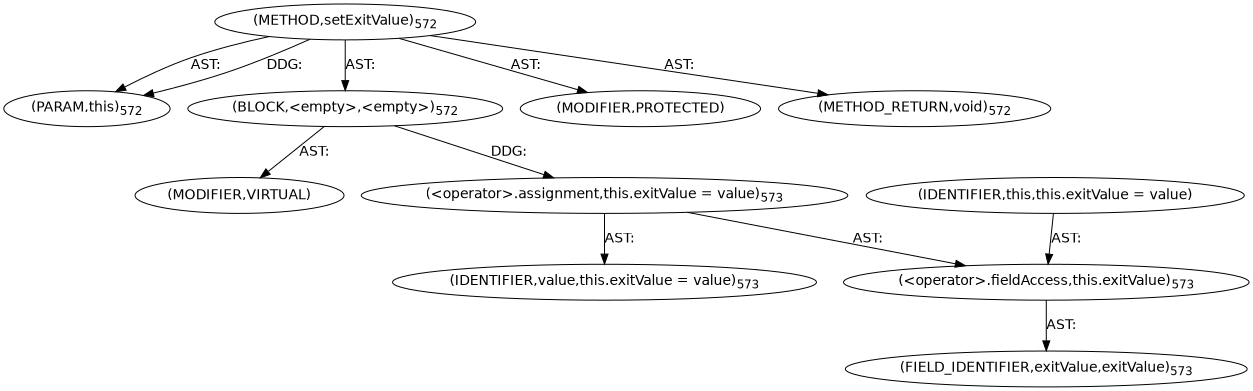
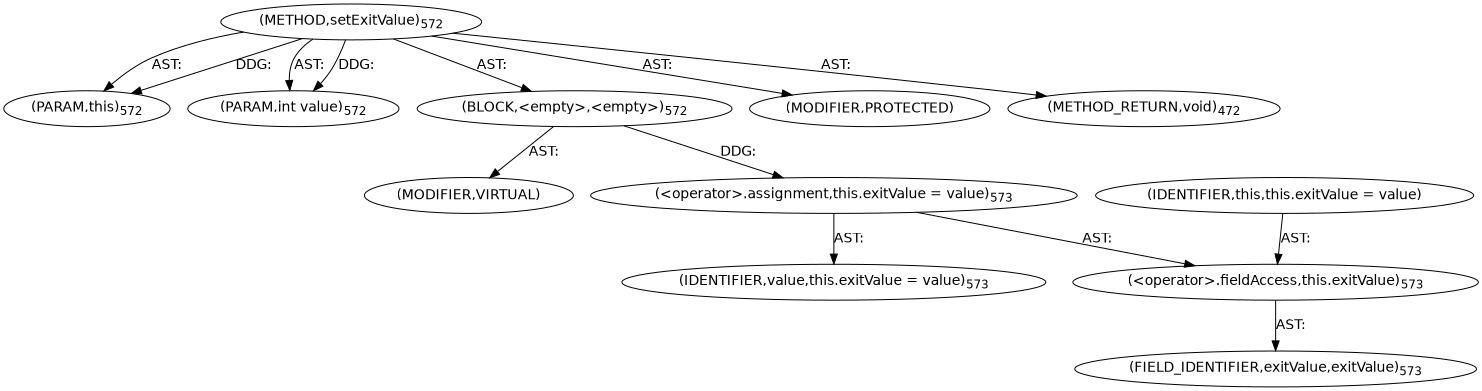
node "(METHOD_RETURN,void)": text "572" -> "472"
node "(PARAM,int value)": added
